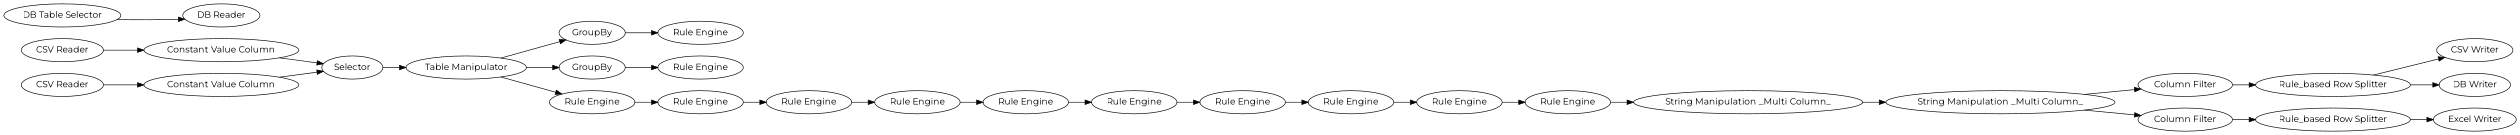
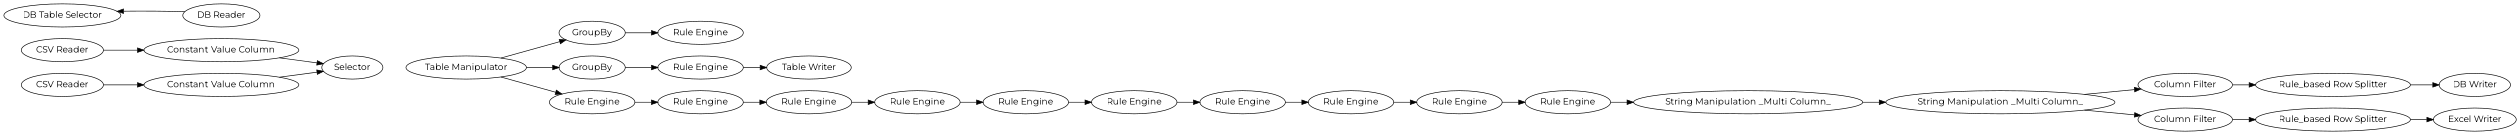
edge "DB Table Selector" -> "DB Reader": reversed
node "CSV Writer": removed
edge "Selector" -> "Table Manipulator": removed
node "Table Writer": added
